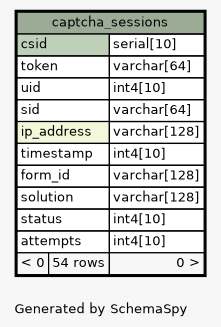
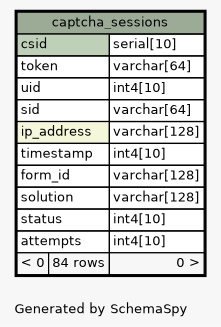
node "captcha_sessions": text "54 rows" -> "84 rows"
